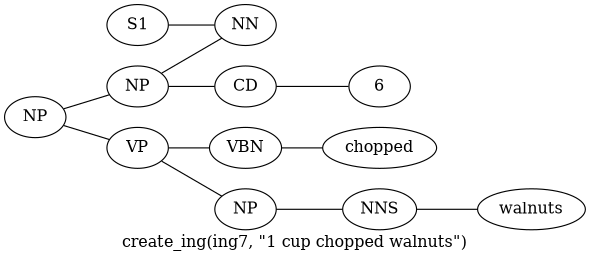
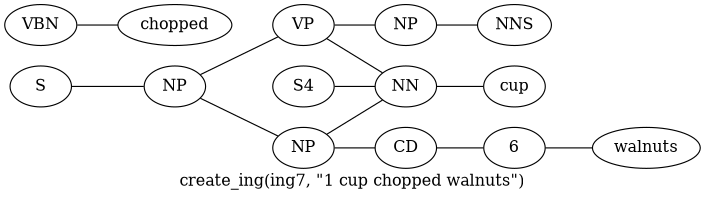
node "S1": label "S1" -> "S4"
node "S": added
node "cup": added
edge "VP" -- "VBN": now "VP" -- "NN"
edge "NNS" -- "walnuts": now "6" -- "walnuts"
